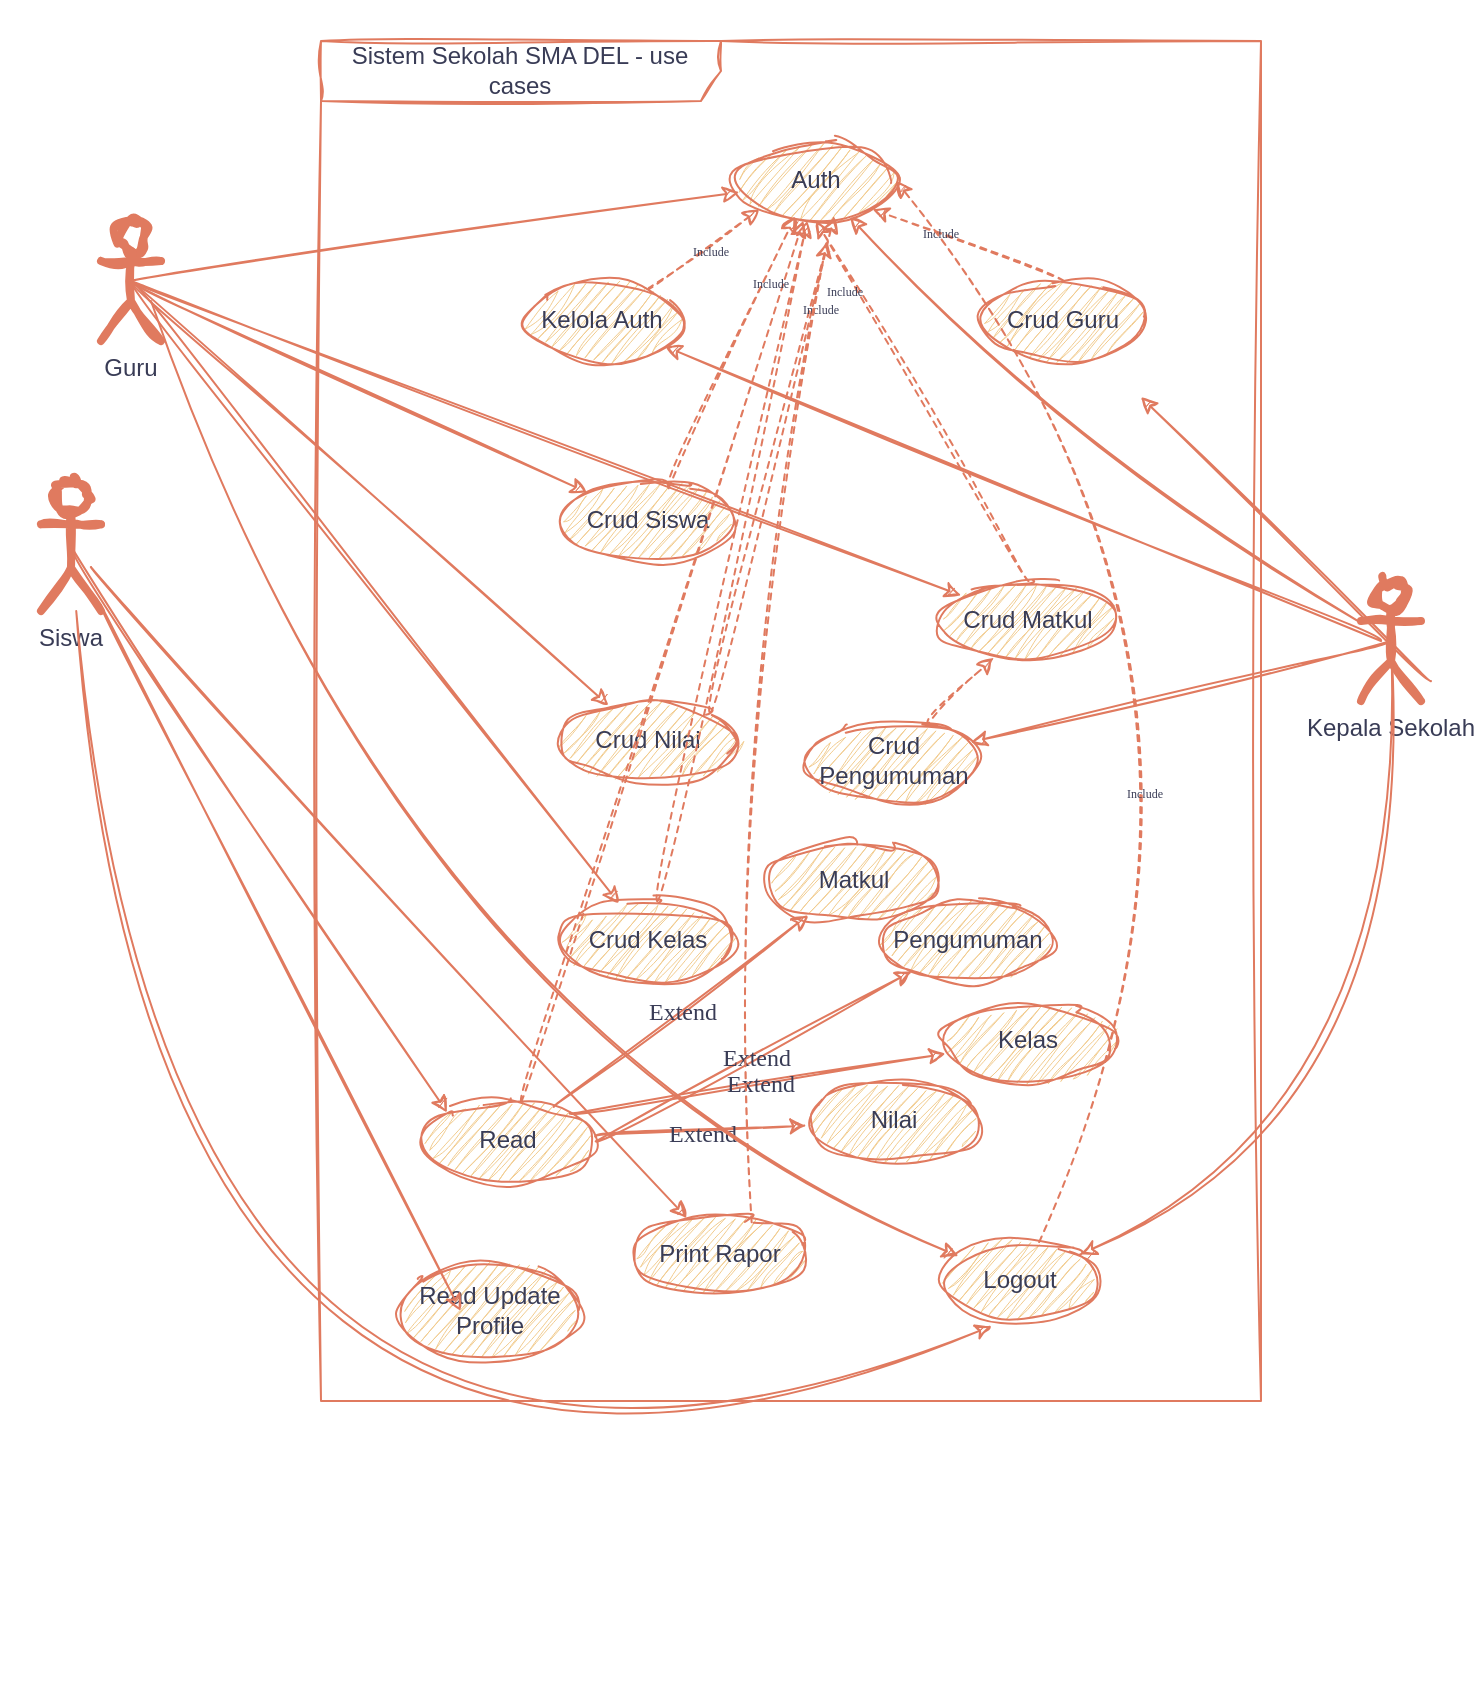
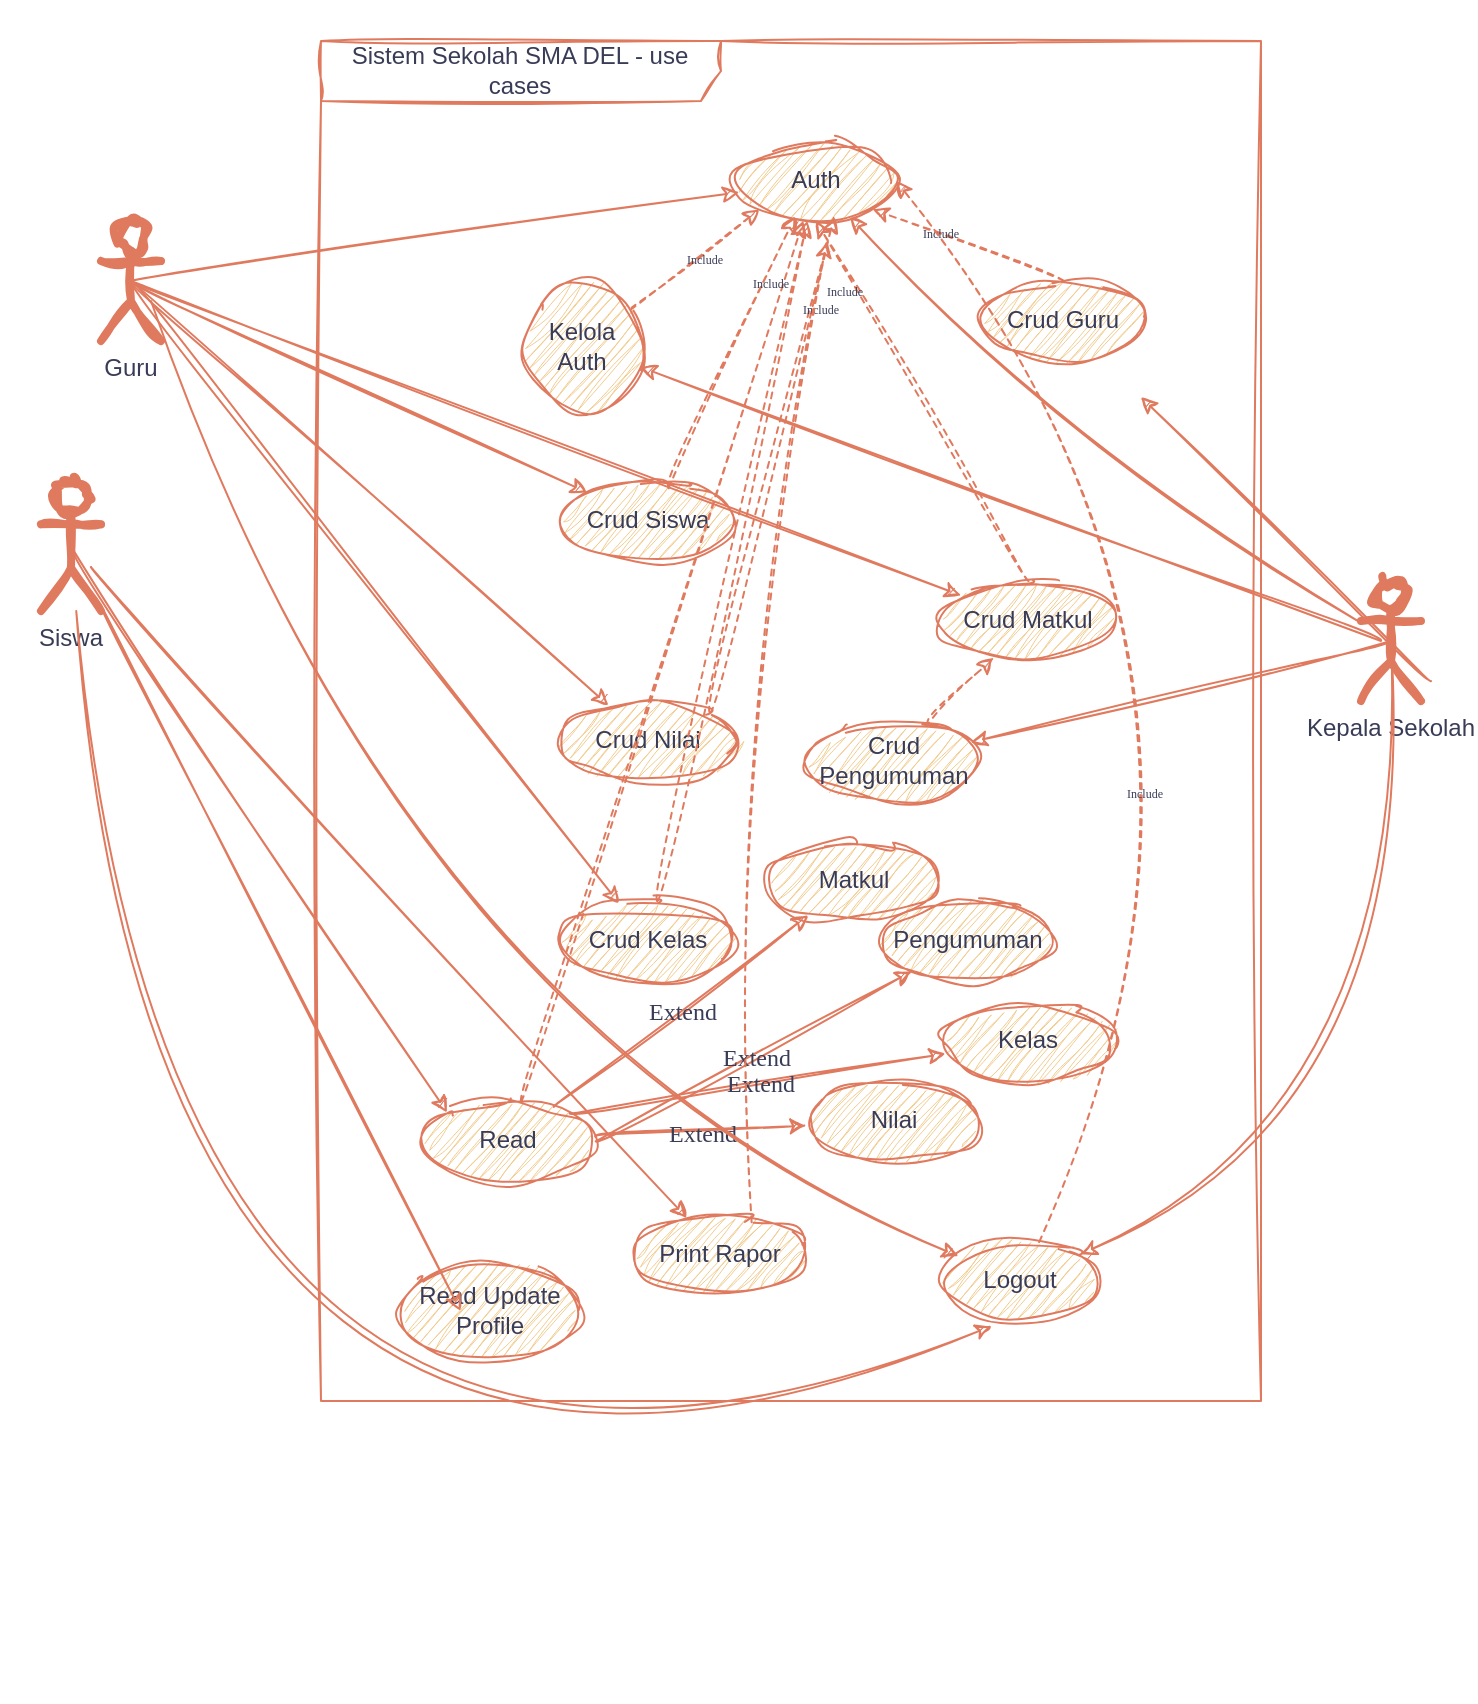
node "Kelola Auth": size 160x80 -> 120x130
